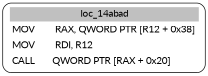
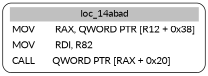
node "loc_14abad": text "MOV        RDI, R12" -> "MOV        RDI, R82"
